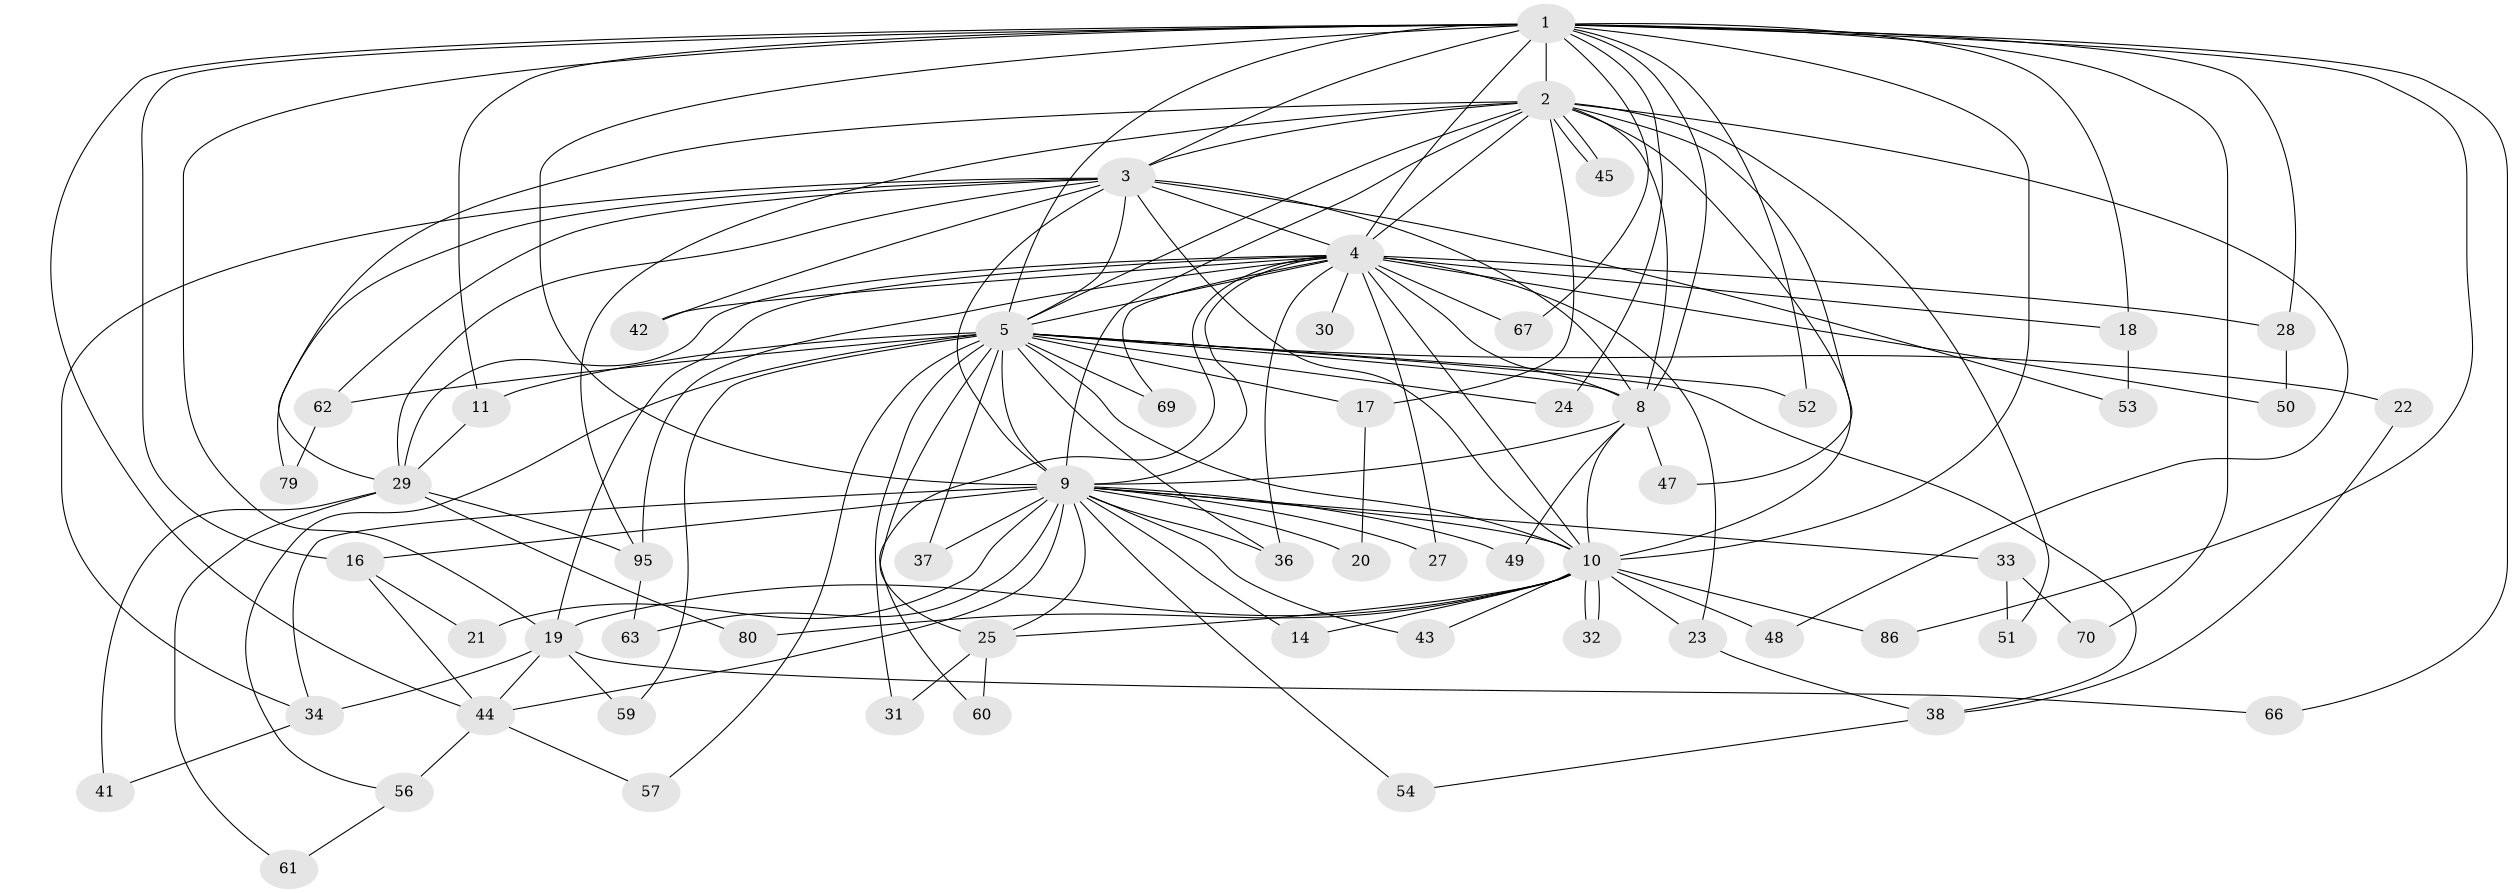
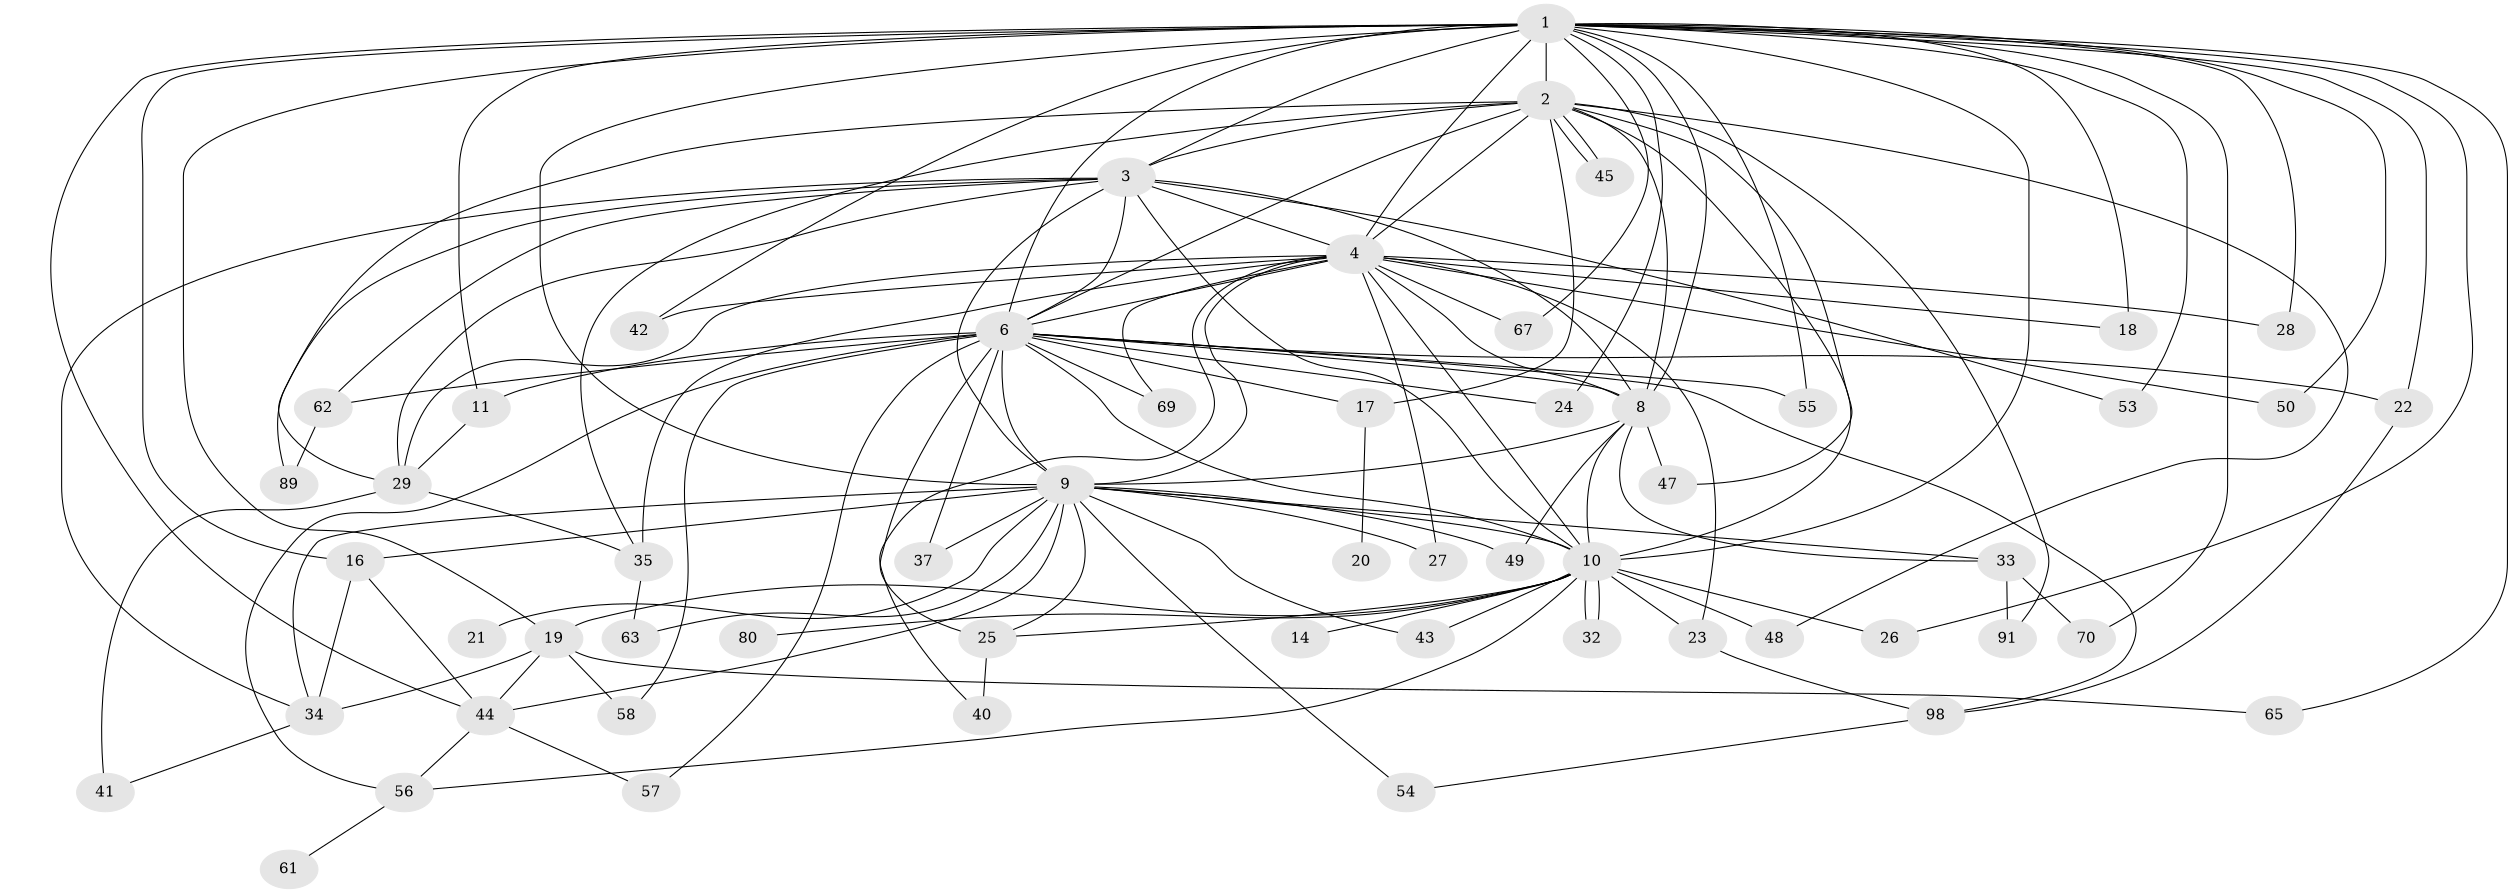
edge "1" -- "22": added
edge "2" -- "9": removed
edge "3" -- "42": now "1" -- "42"
edge "4" -- "19": removed
node "5": label "5" -> "6"
node "30": removed
edge "28" -- "50": now "1" -- "50"
edge "18" -- "53": now "1" -- "53"
node "52": label "52" -> "55"
node "79": label "79" -> "89"
edge "9" -- "20": removed
edge "8" -- "33": added
edge "9" -- "14": removed
node "95": label "95" -> "35"
node "36": removed
edge "29" -- "80": removed
edge "16" -- "21": now "16" -- "34"
edge "29" -- "61": removed
node "86": label "86" -> "26"
node "51": label "51" -> "91"
node "59": label "59" -> "58"
node "31": removed
node "60": label "60" -> "40"
node "38": label "38" -> "98"
node "66": label "66" -> "65"
edge "10" -- "56": added
